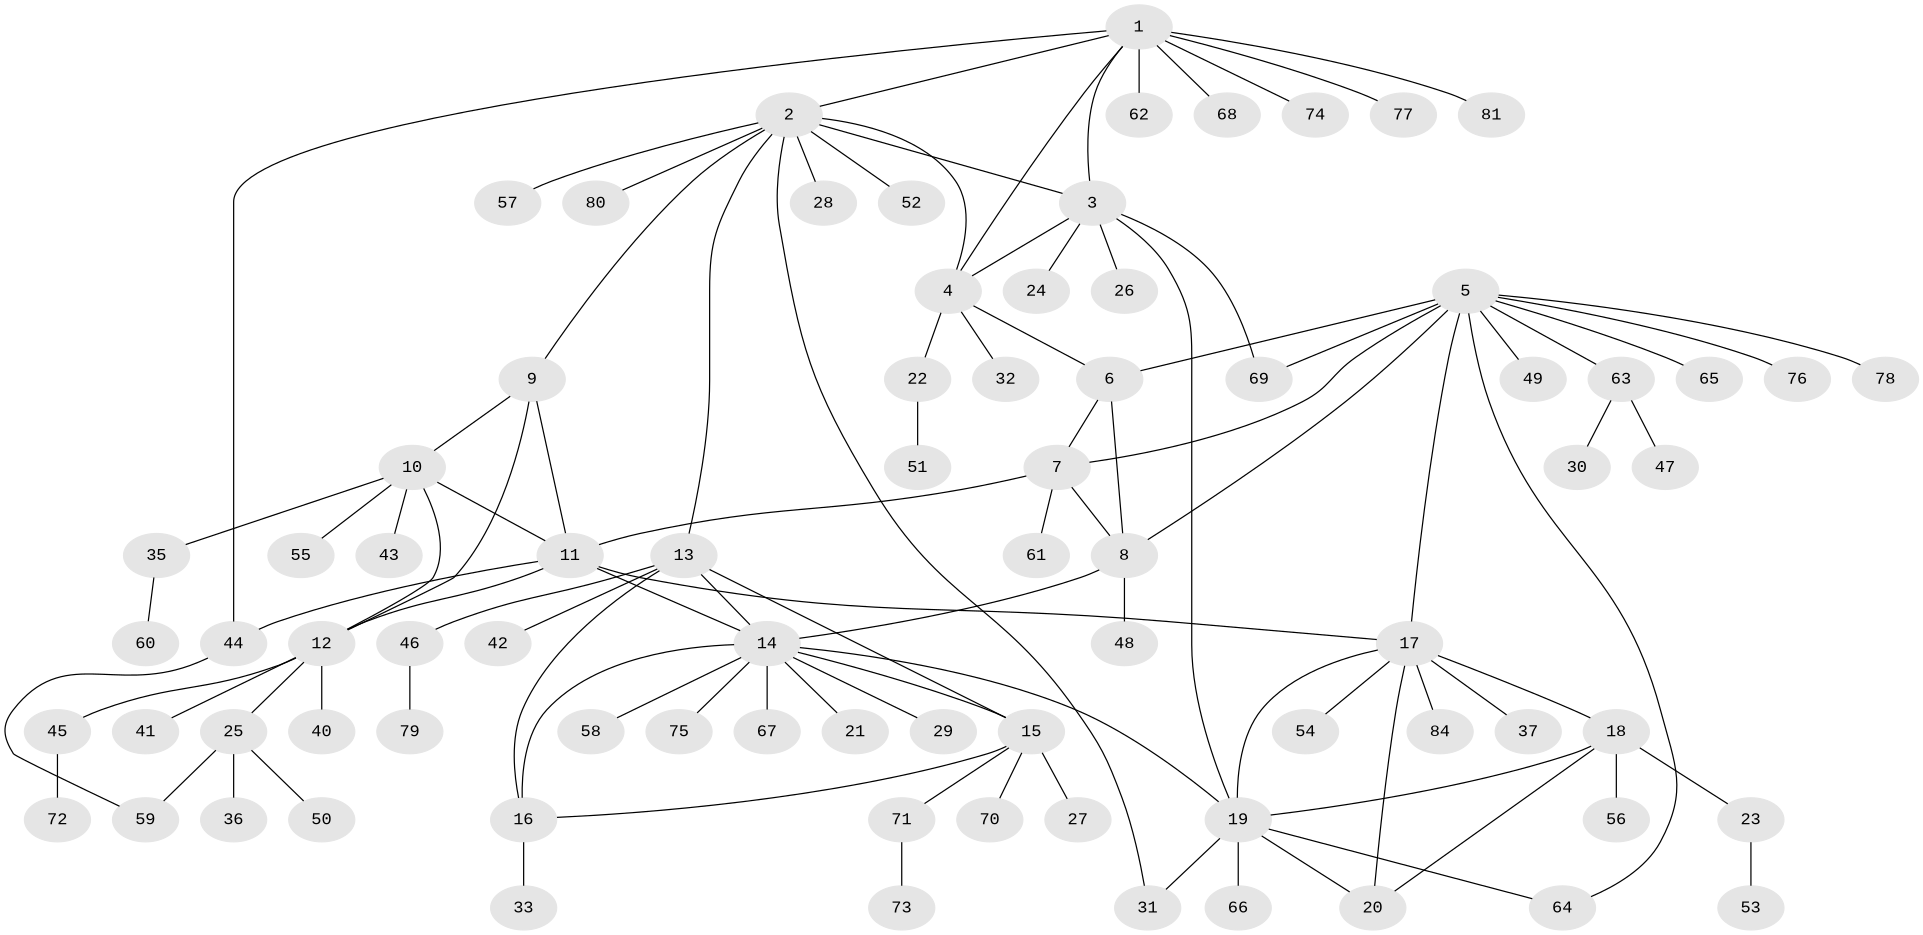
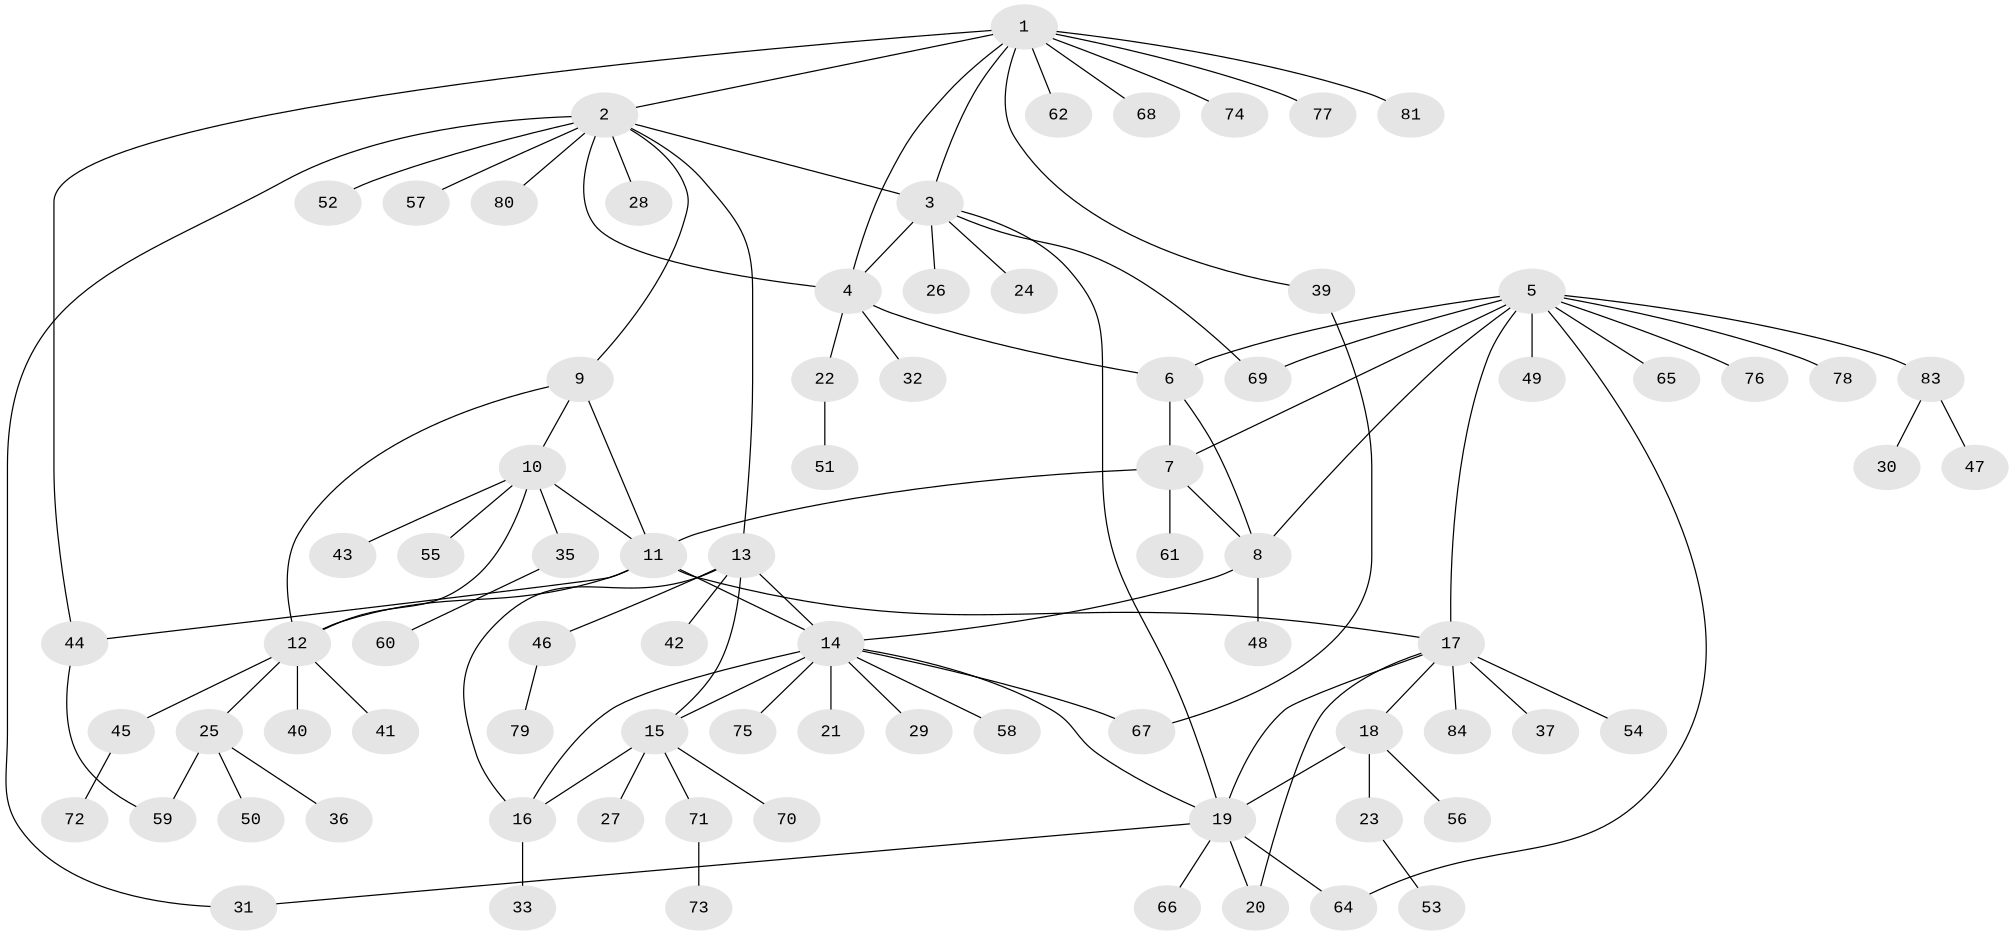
node "39": added
node "63": label "63" -> "83"
edge "18" -- "20": removed
